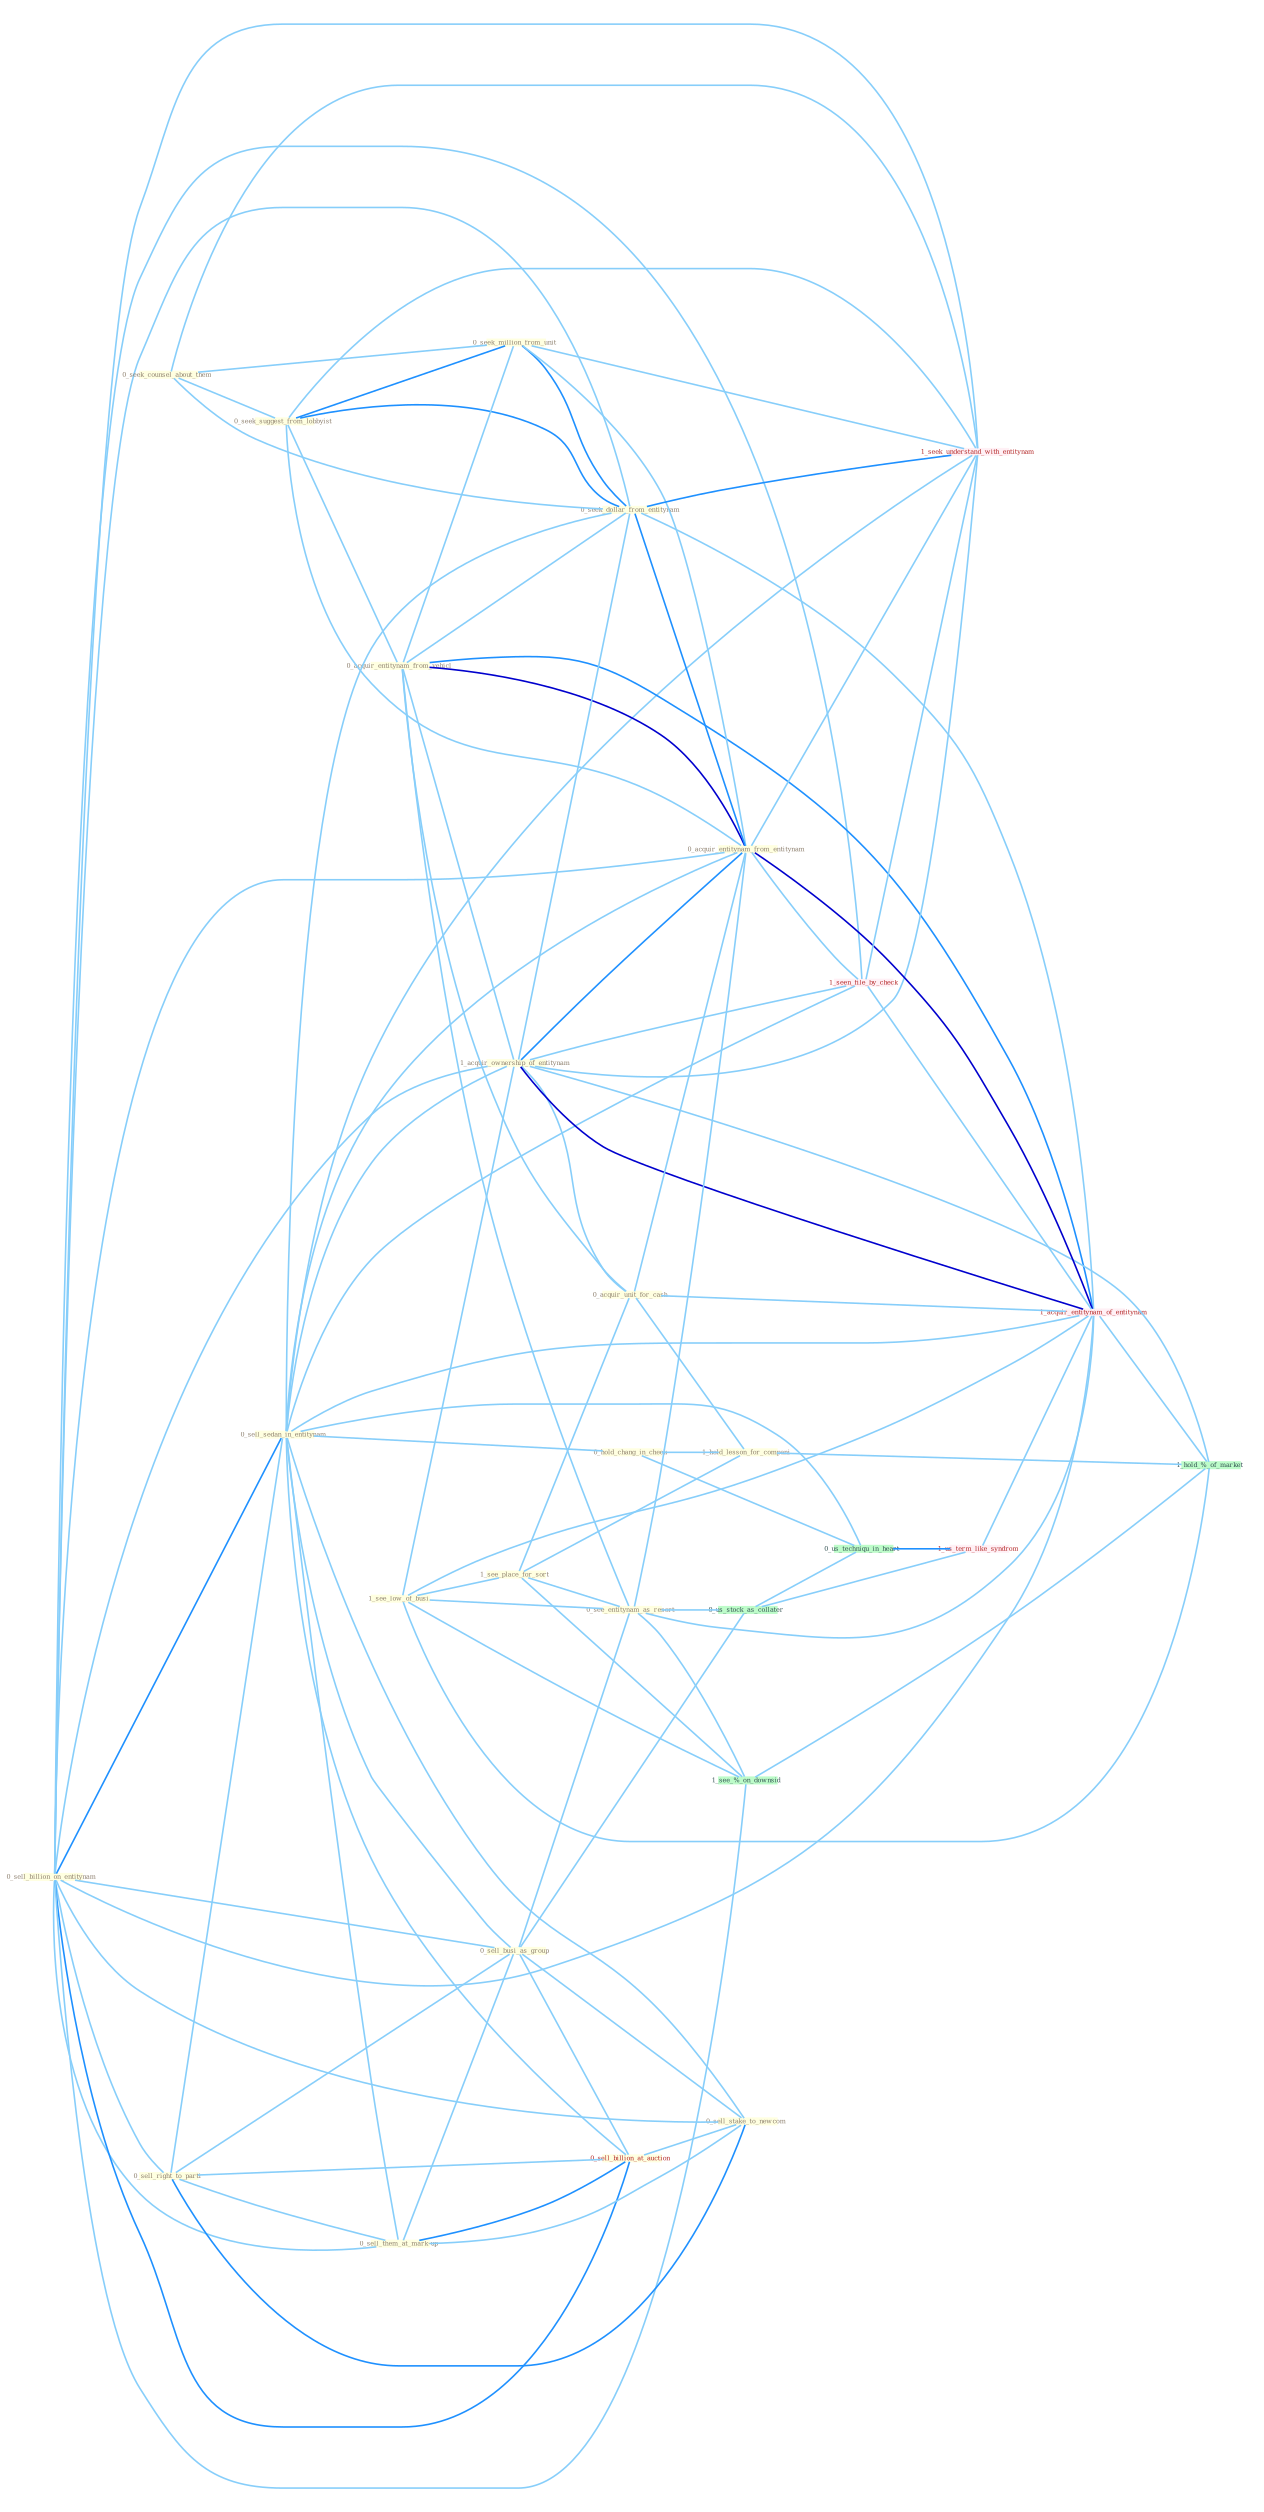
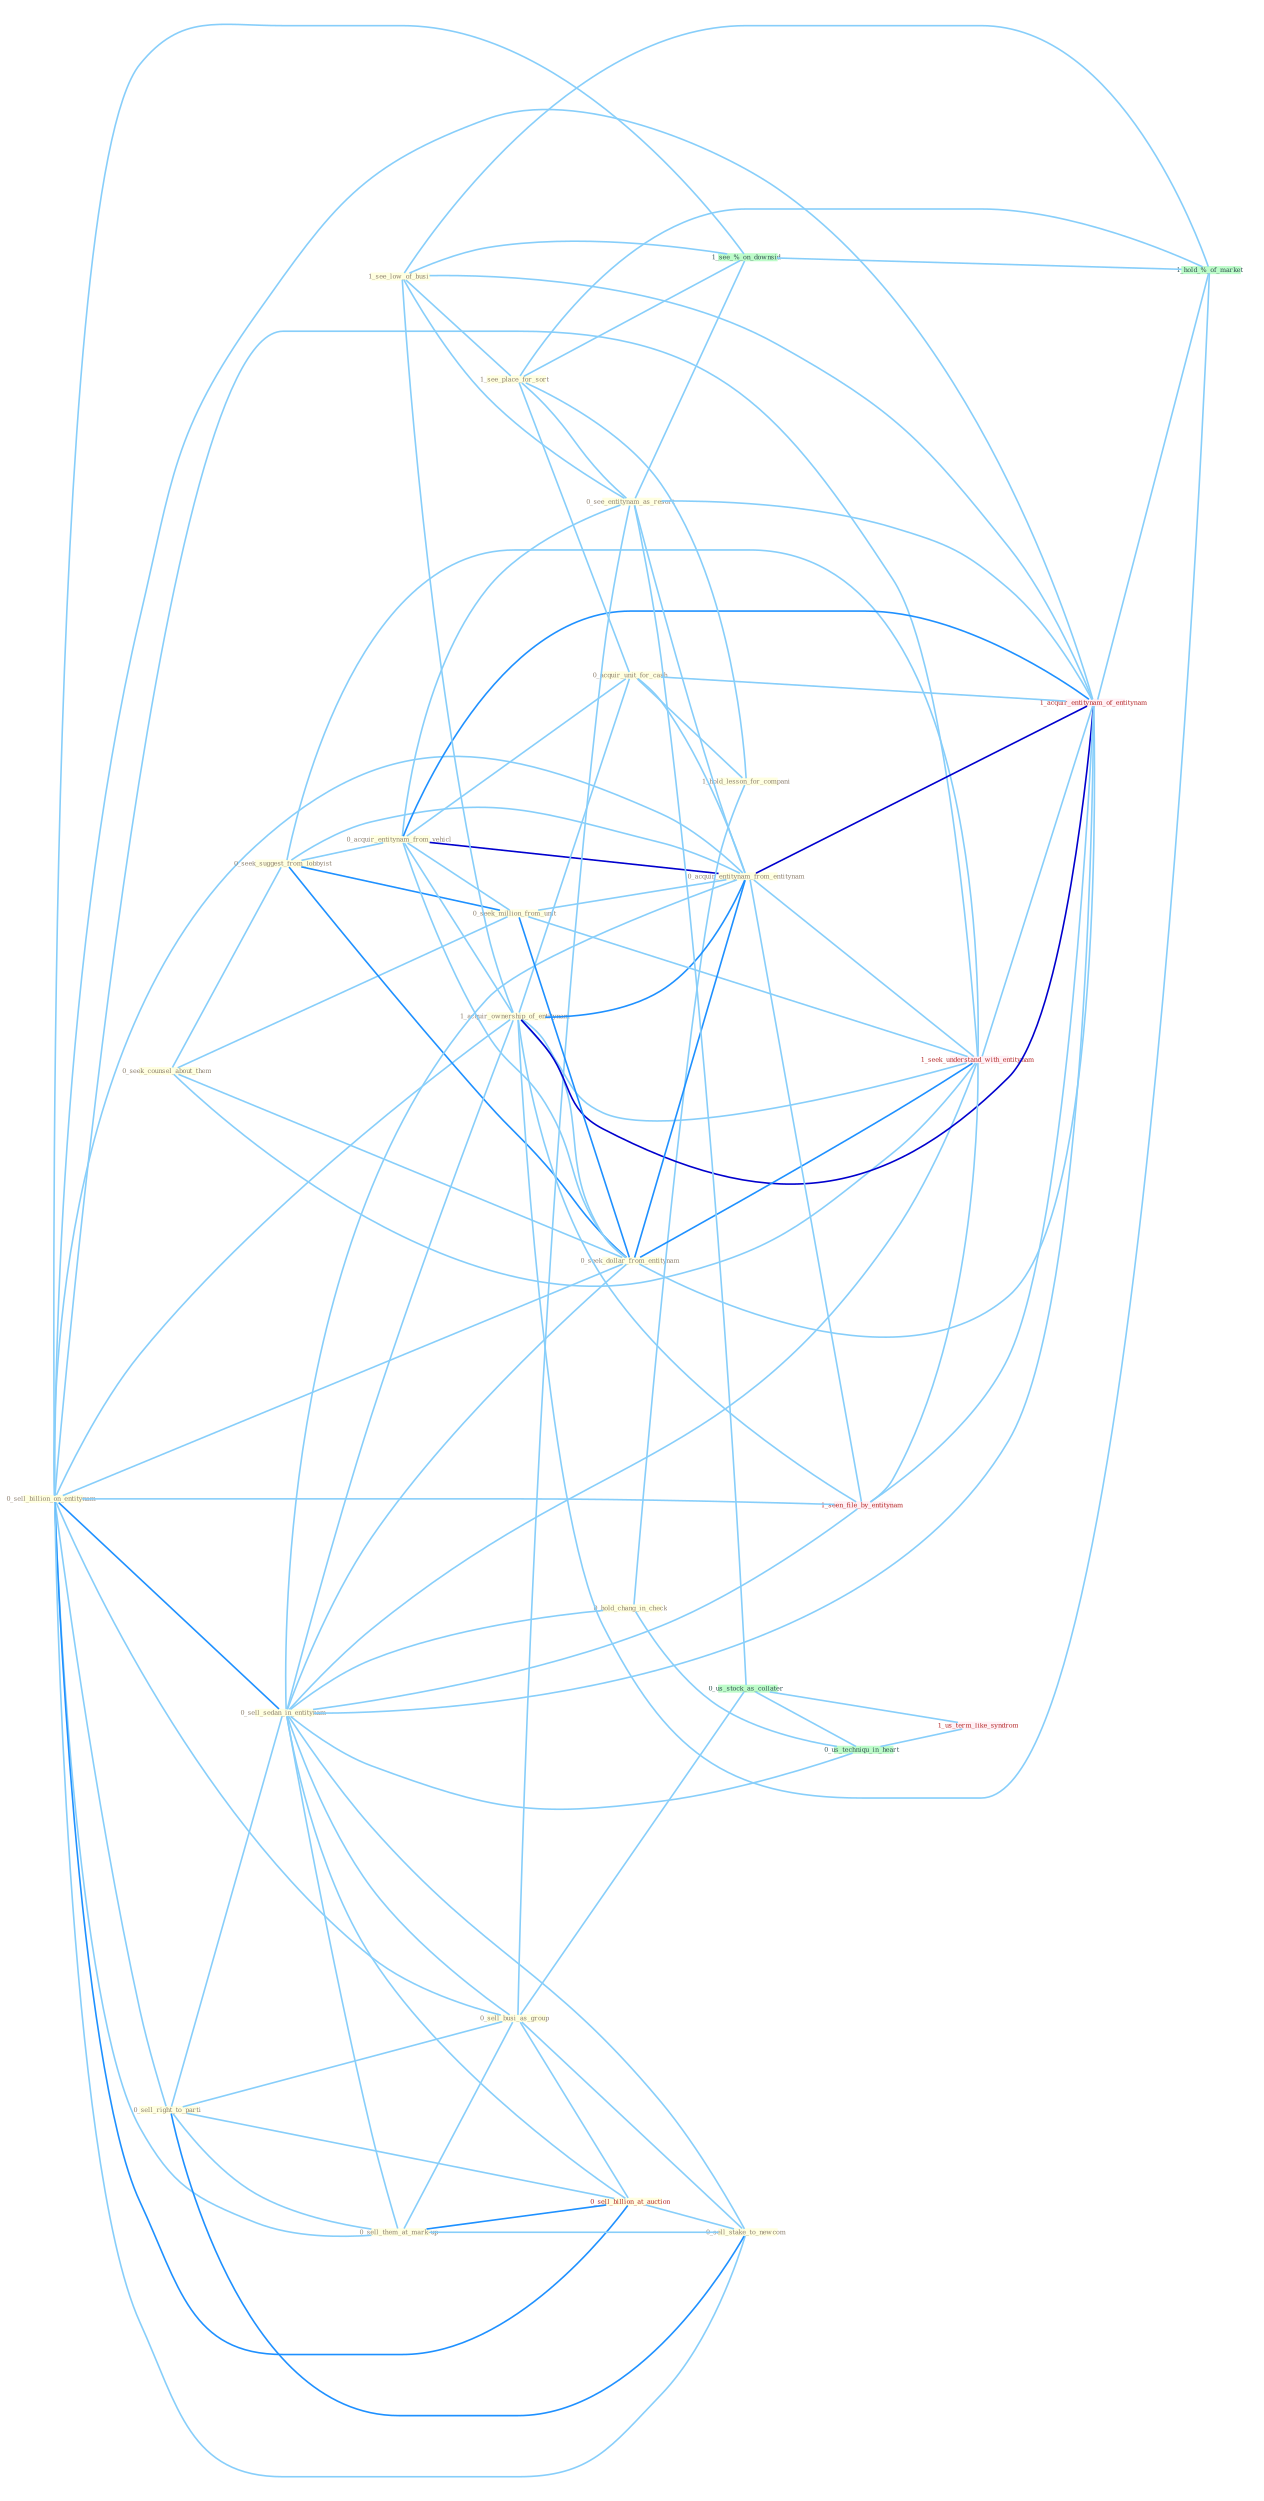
node "1_seen_file_by_check": label "1_seen_file_by_check" -> "1_seen_file_by_entitynam"
edge "1_acquir_entitynam_of_entitynam" -- "1_us_term_like_syndrom": now "1_acquir_entitynam_of_entitynam" -- "1_seek_understand_with_entitynam"
edge "1_hold_lesson_for_compani" -- "1_hold_%_of_market": now "1_see_place_for_sort" -- "1_hold_%_of_market"
edge "0_us_techniqu_in_heart" -- "1_us_term_like_syndrom": color #1e90ff -> #87cefa
